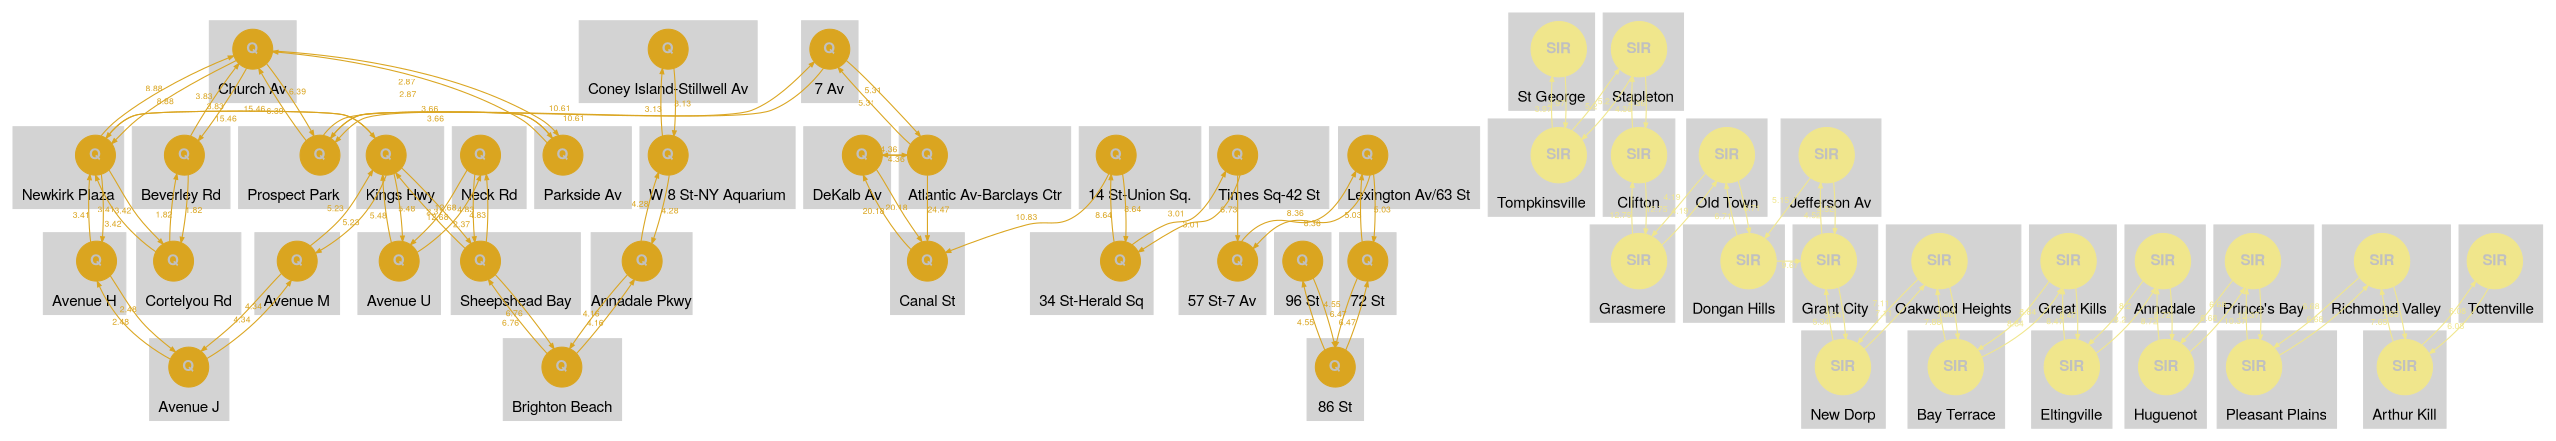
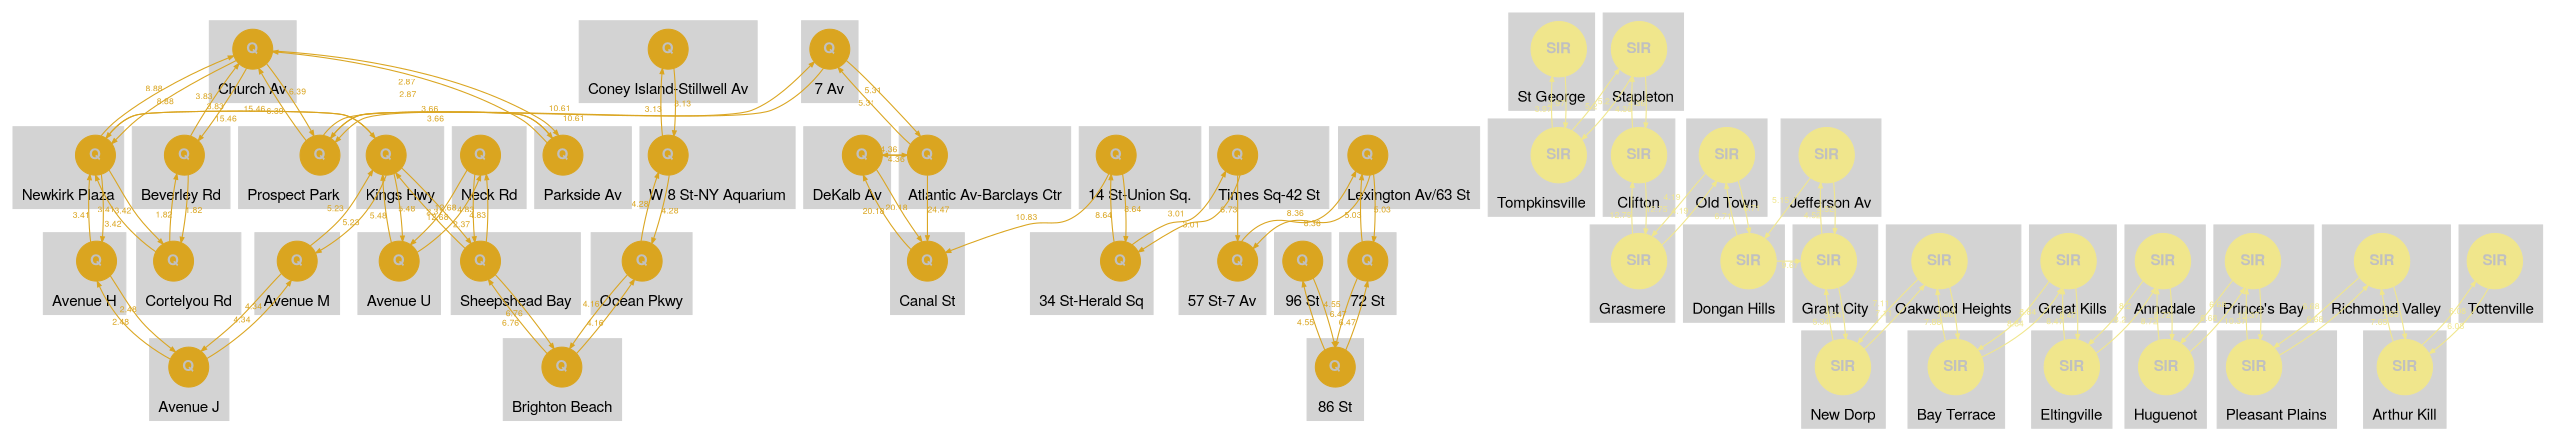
cluster "Annadale Pkwy": label "Annadale Pkwy" -> "Ocean Pkwy"
